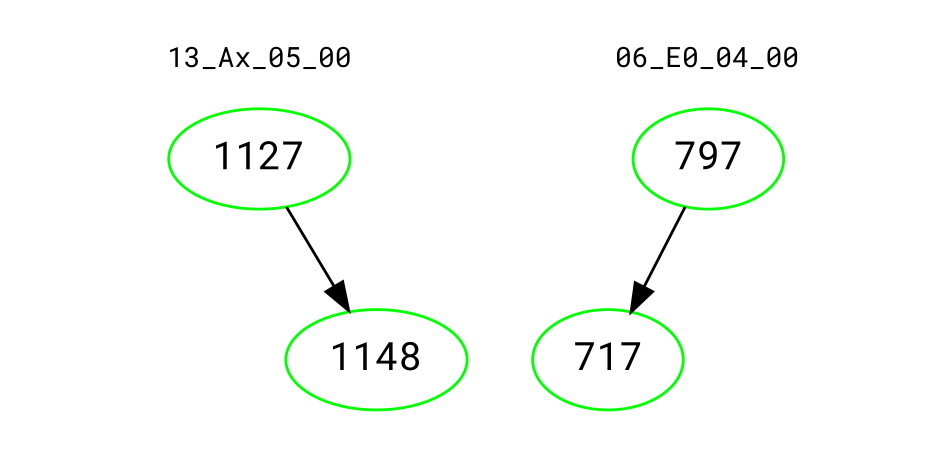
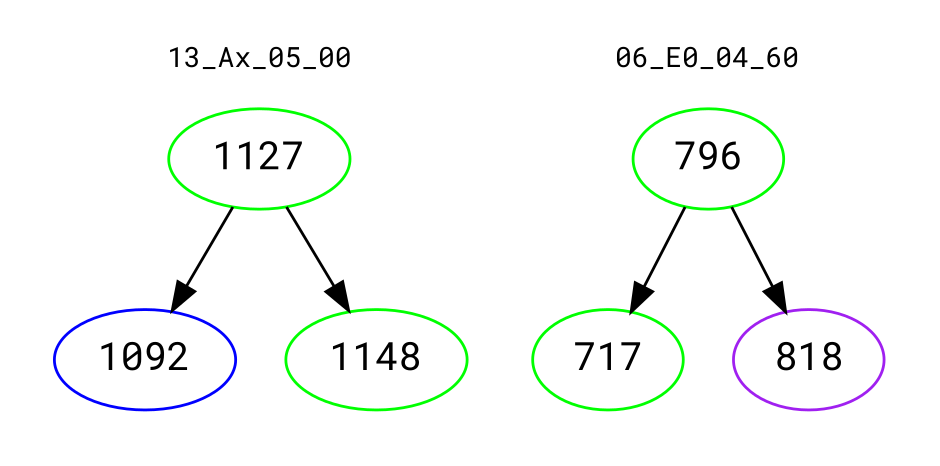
cluster "06_E0_04_00": label "06_E0_04_00" -> "06_E0_04_60"
node "797": label "797" -> "796"
node "1092": added
node "818": added
